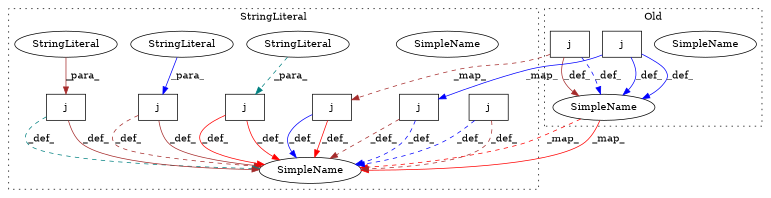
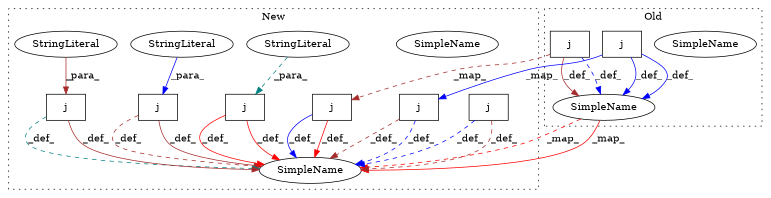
cluster "StringLiteral": label "StringLiteral" -> "New"
